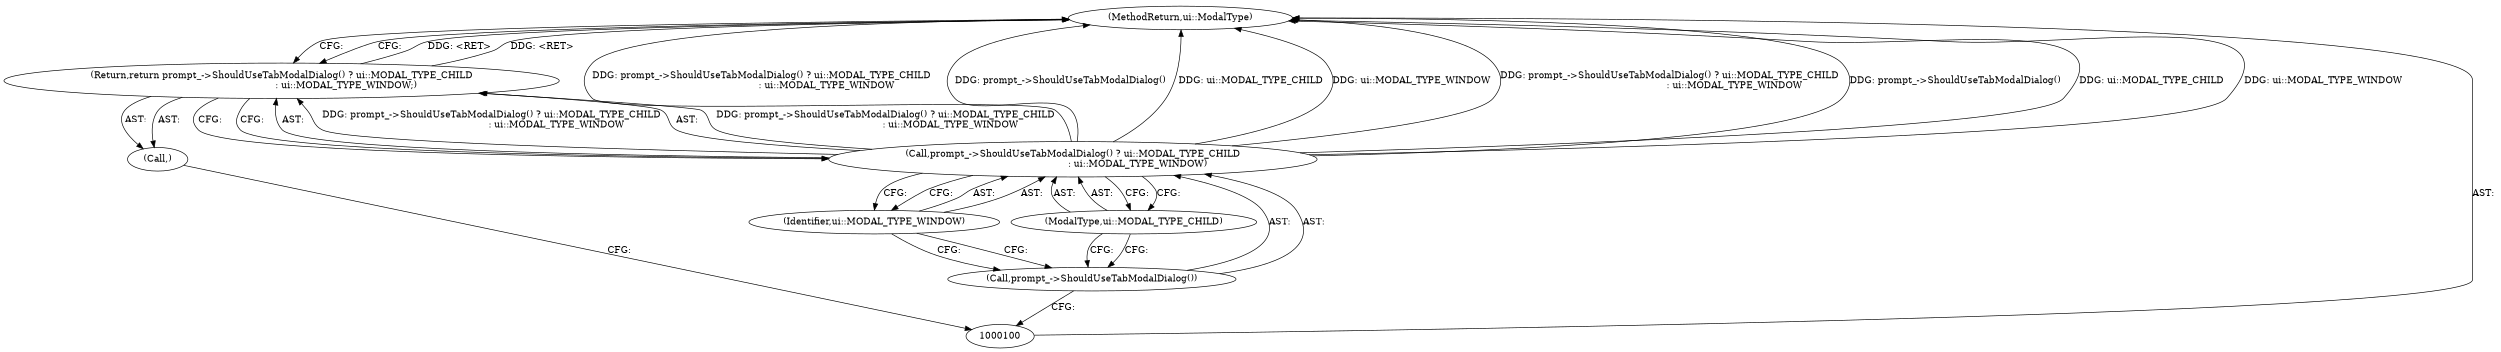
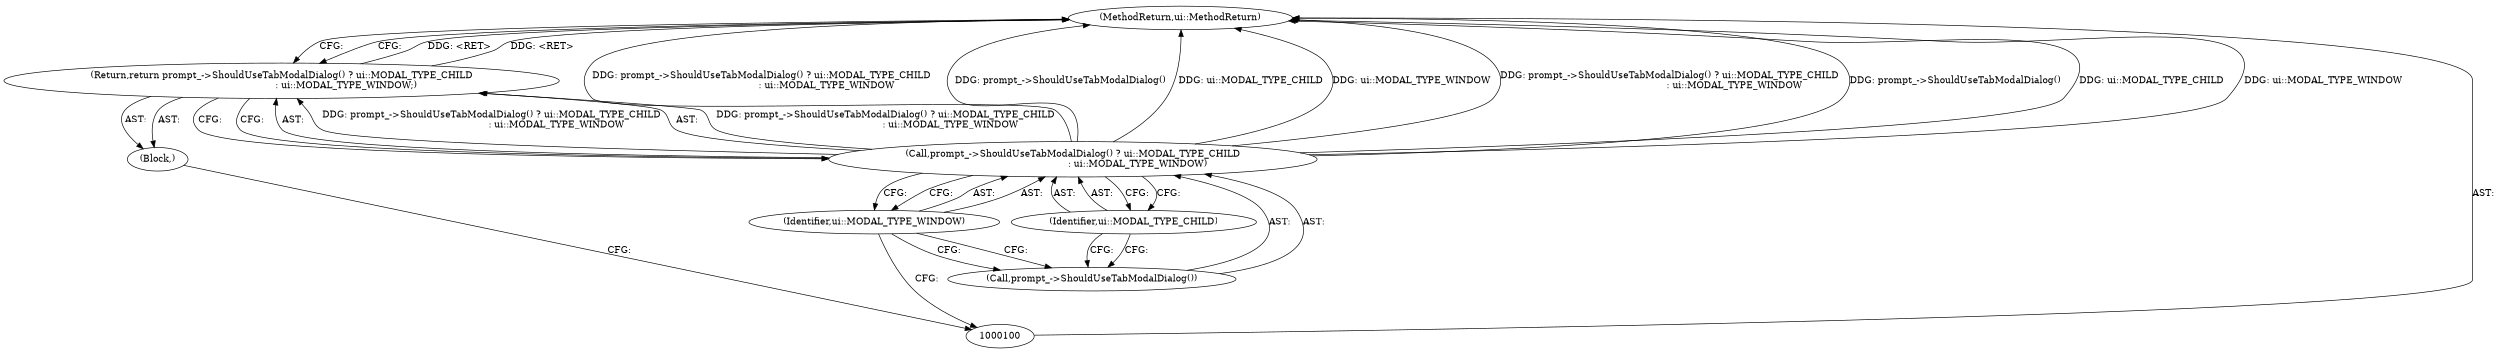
node "(MethodReturn,ui::ModalType)": label "(MethodReturn,ui::ModalType)" -> "(MethodReturn,ui::MethodReturn)"
node "(Call,)": label "(Call,)" -> "(Block,)"
node "(ModalType,ui::MODAL_TYPE_CHILD)": label "(ModalType,ui::MODAL_TYPE_CHILD)" -> "(Identifier,ui::MODAL_TYPE_CHILD)"
edge "(Call,prompt_->ShouldUseTabModalDialog())" -> "1000100": now "(Identifier,ui::MODAL_TYPE_WINDOW)" -> "1000100"
